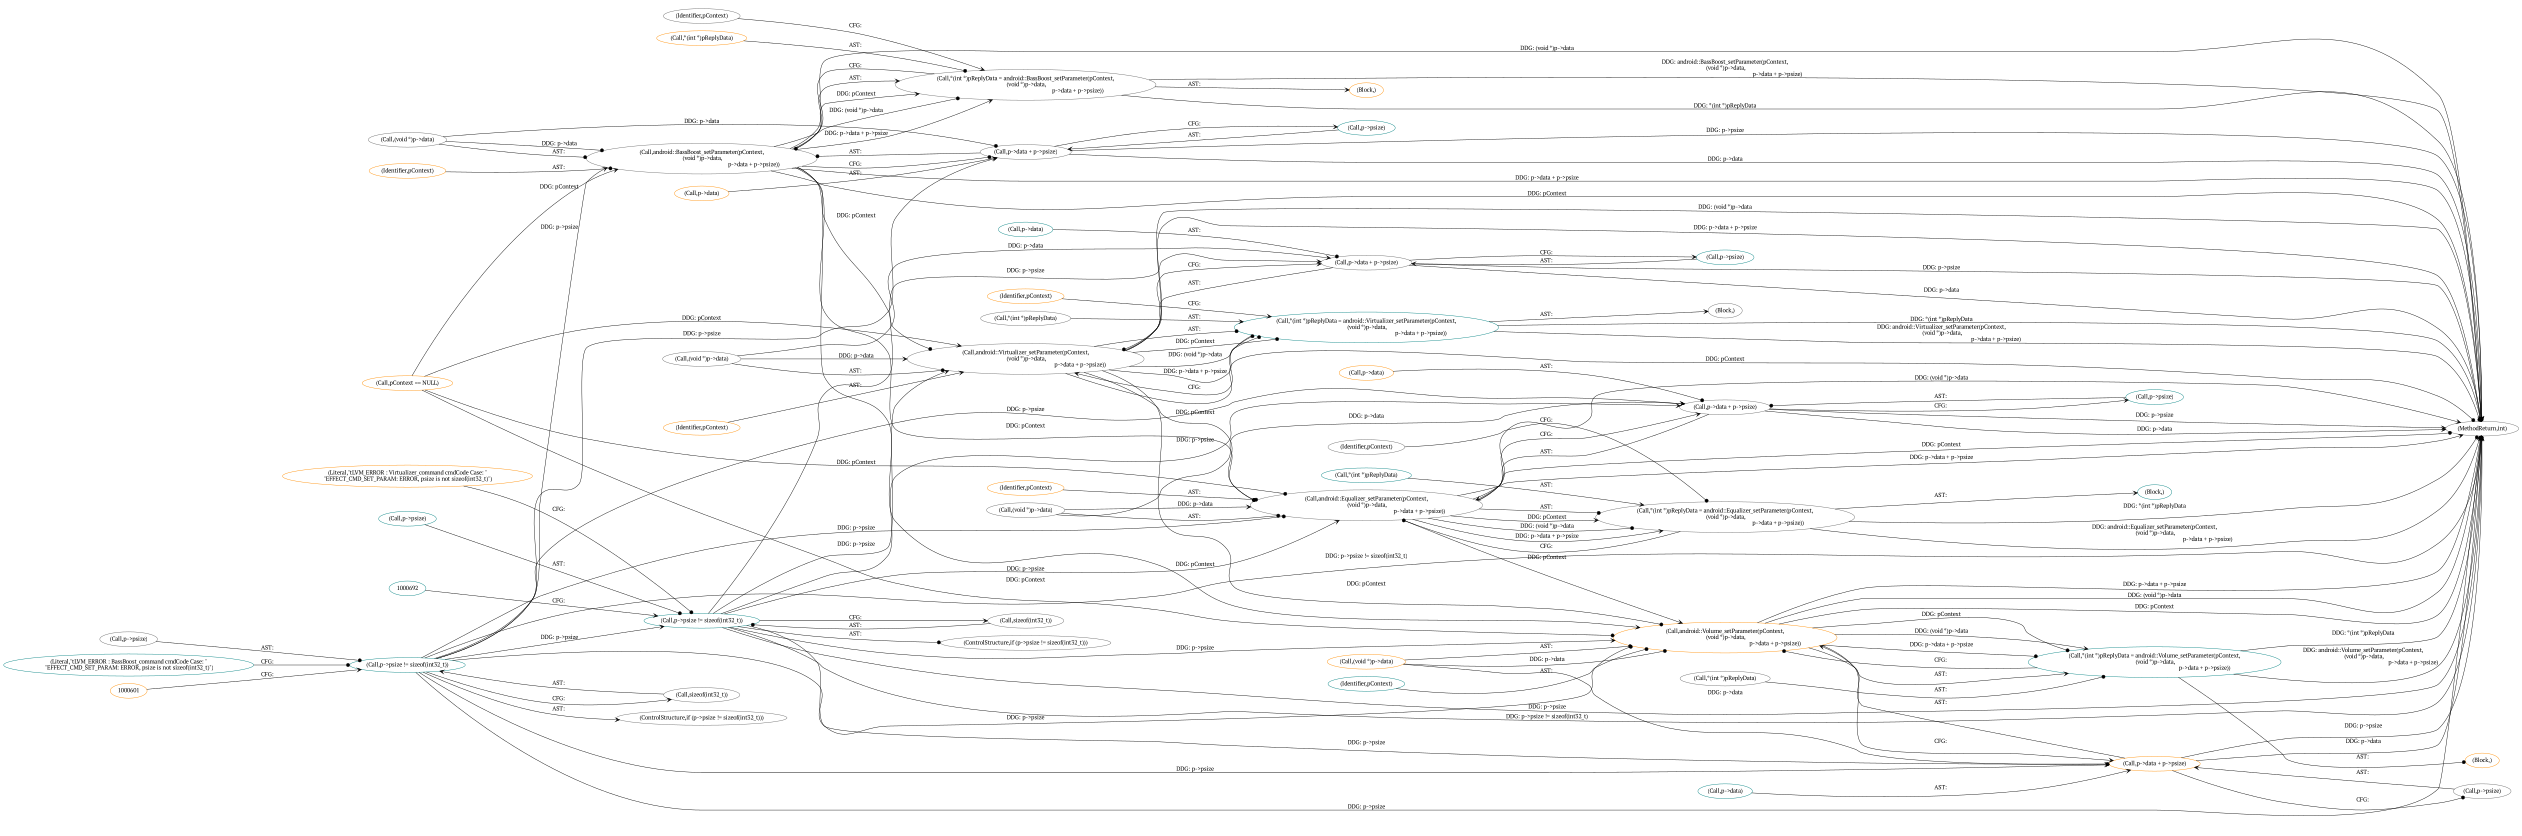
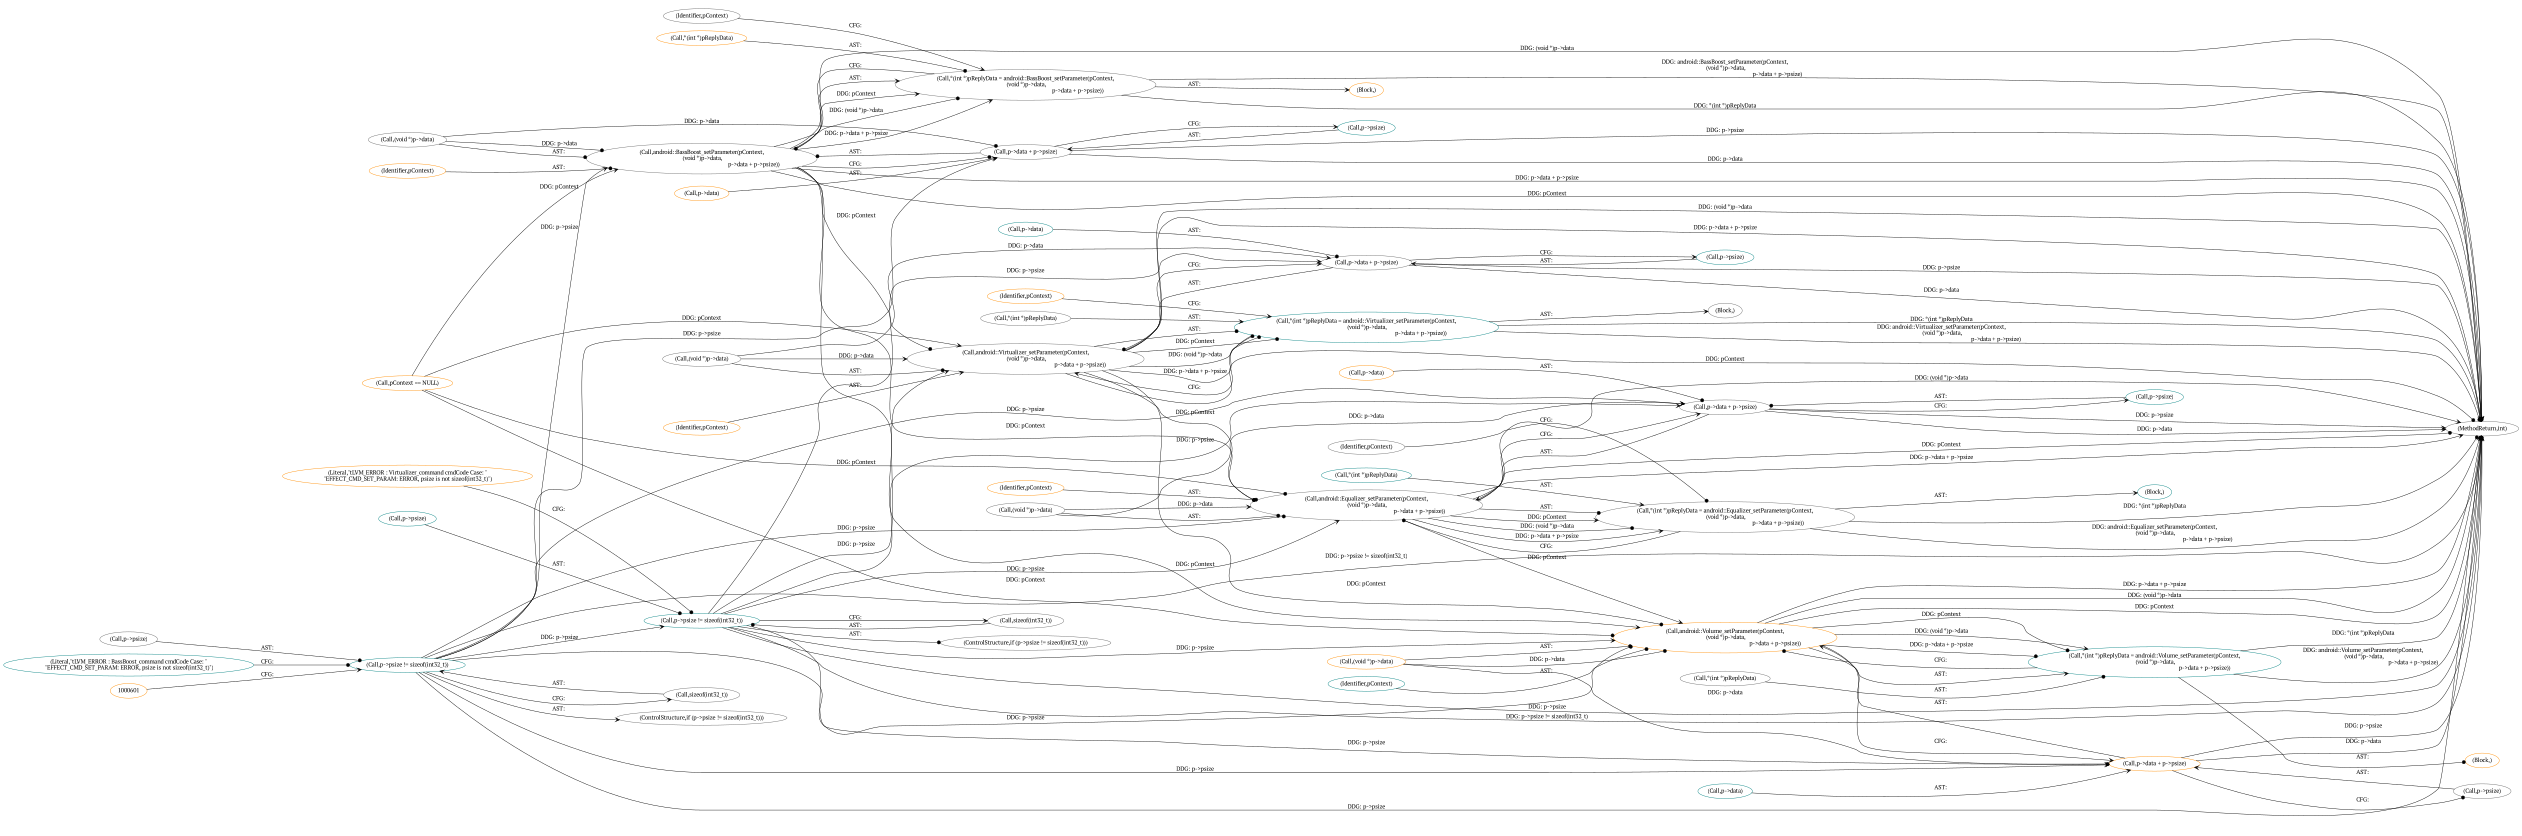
node "1000692": removed
